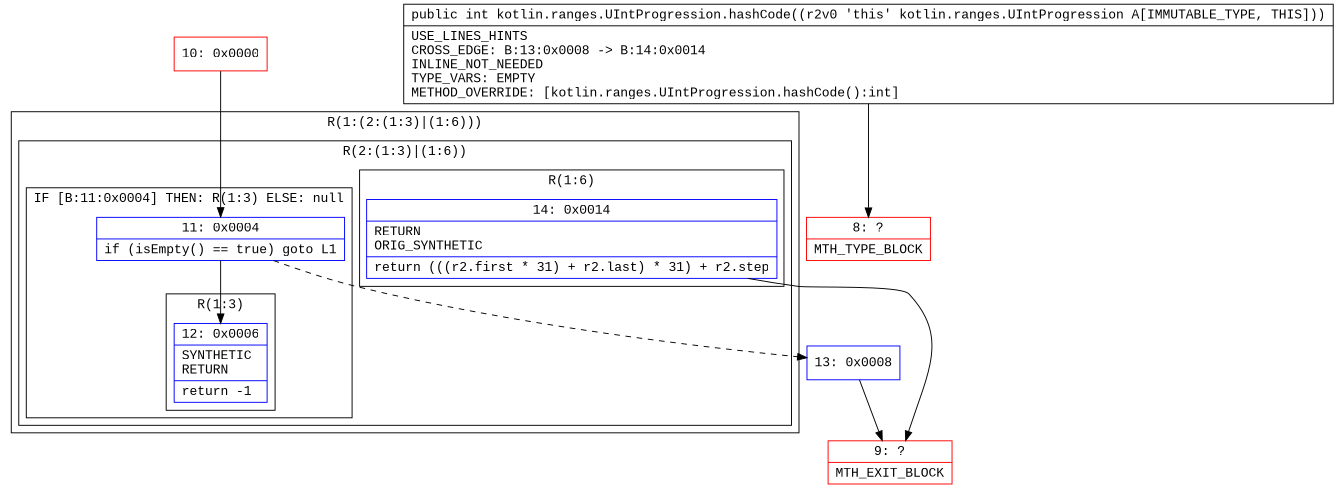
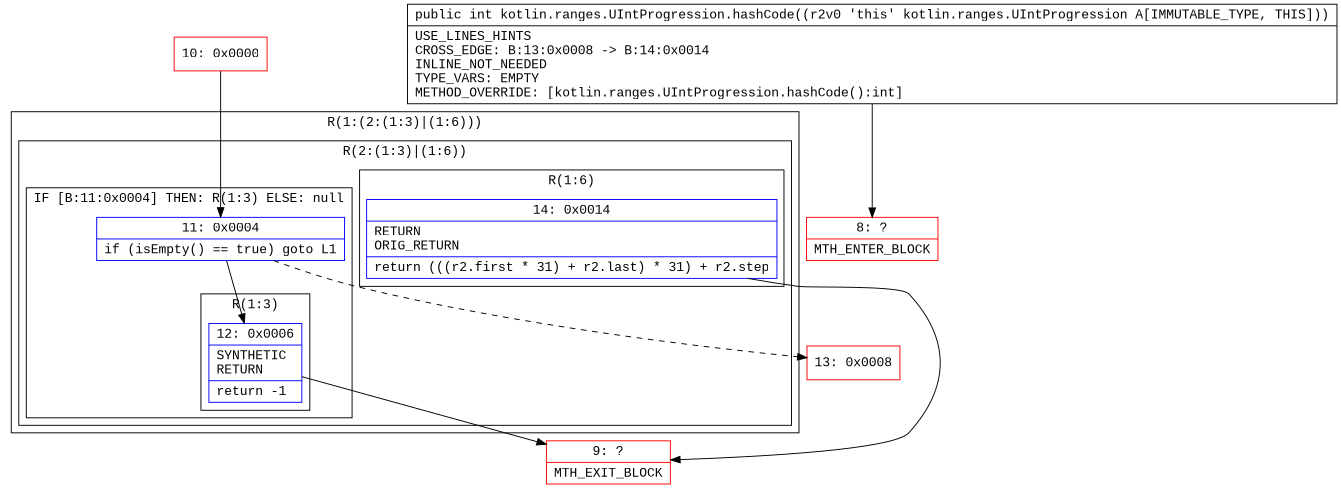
node "14: 0x0014": text "ORIG_SYNTHETIC" -> "ORIG_RETURN"
node "8: ?": text "MTH_TYPE_BLOCK" -> "MTH_ENTER_BLOCK"
node "13: 0x0008": color blue -> red
edge "13: 0x0008" -> "9: ?": now "12: 0x0006" -> "9: ?"
